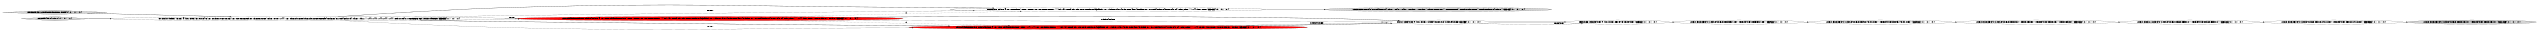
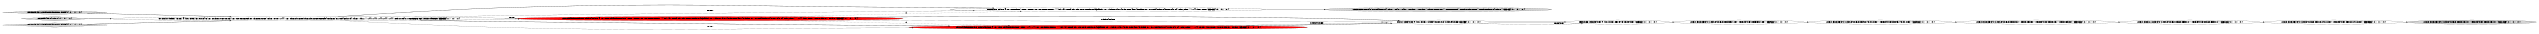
node "testSerdeWithUpdatedDataSchemaRemovedField['1', '0', '0']": added
